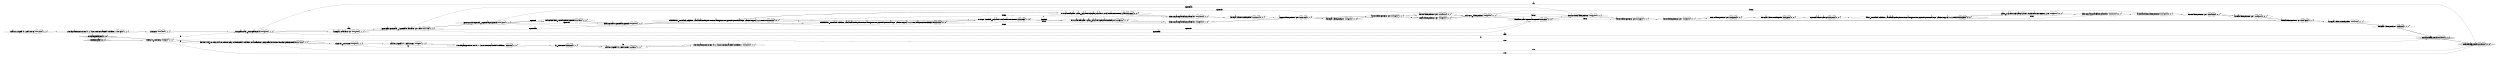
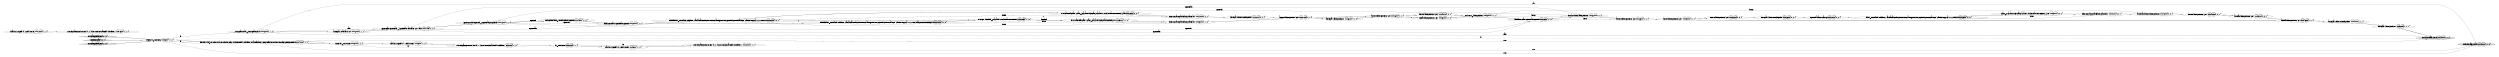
node "writer.commit()@@@14@@@['1', '1', '1']": removed
edge "IOUtils.close(reader,writer,dir)@@@49@@@['1', '1', '1']" -> "IOUtils.close(reader,writer,dir)@@@40@@@['1', '1', '0']": removed
node "testUpdateAppliedOnlyOnce['1', '0', '0']": added
